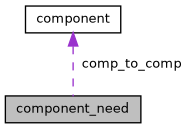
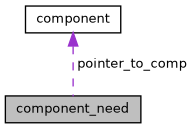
edge "component_need" -> "component": label " comp_to_comp" -> " pointer_to_comp"
